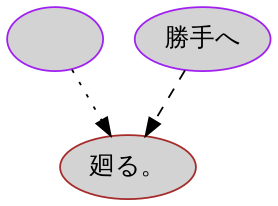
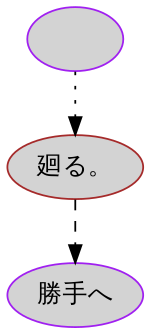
edge "勝手へ" -> "廻る。": reversed
